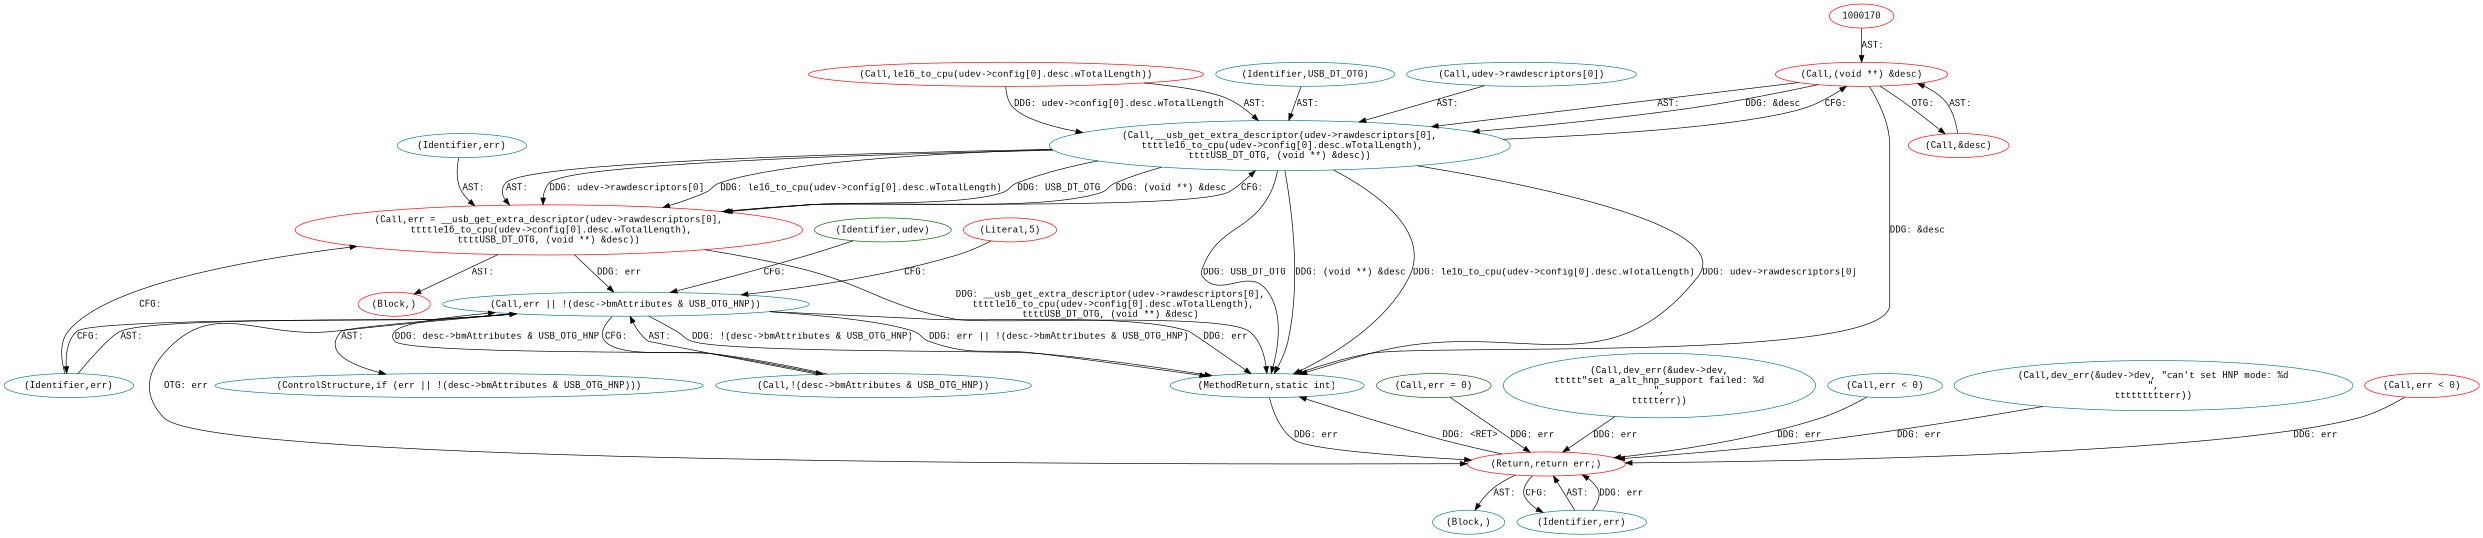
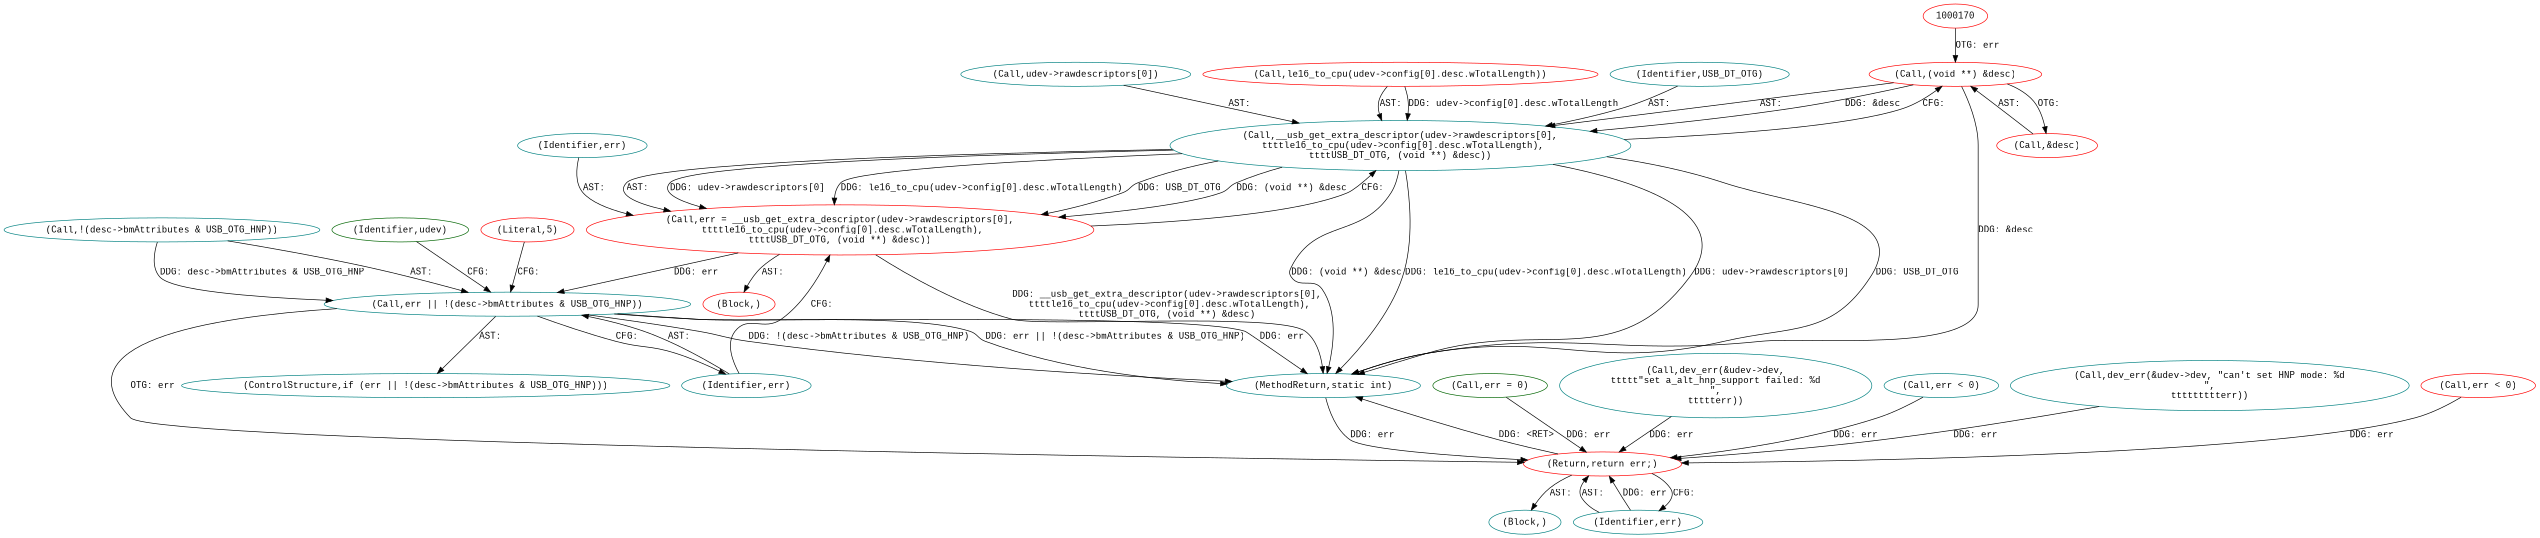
edge "1000170" -> "(Call,(void **) &desc)": label "AST: " -> "OTG: err"
edge "(Call,err || !(desc->bmAttributes & USB_OTG_HNP))" -> "(Call,!(desc->bmAttributes & USB_OTG_HNP))": removed, label "CFG:"
